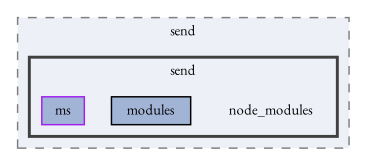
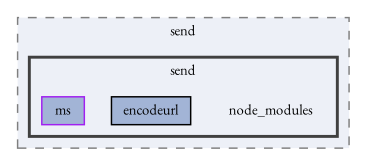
node "modules": label "modules" -> "encodeurl"
